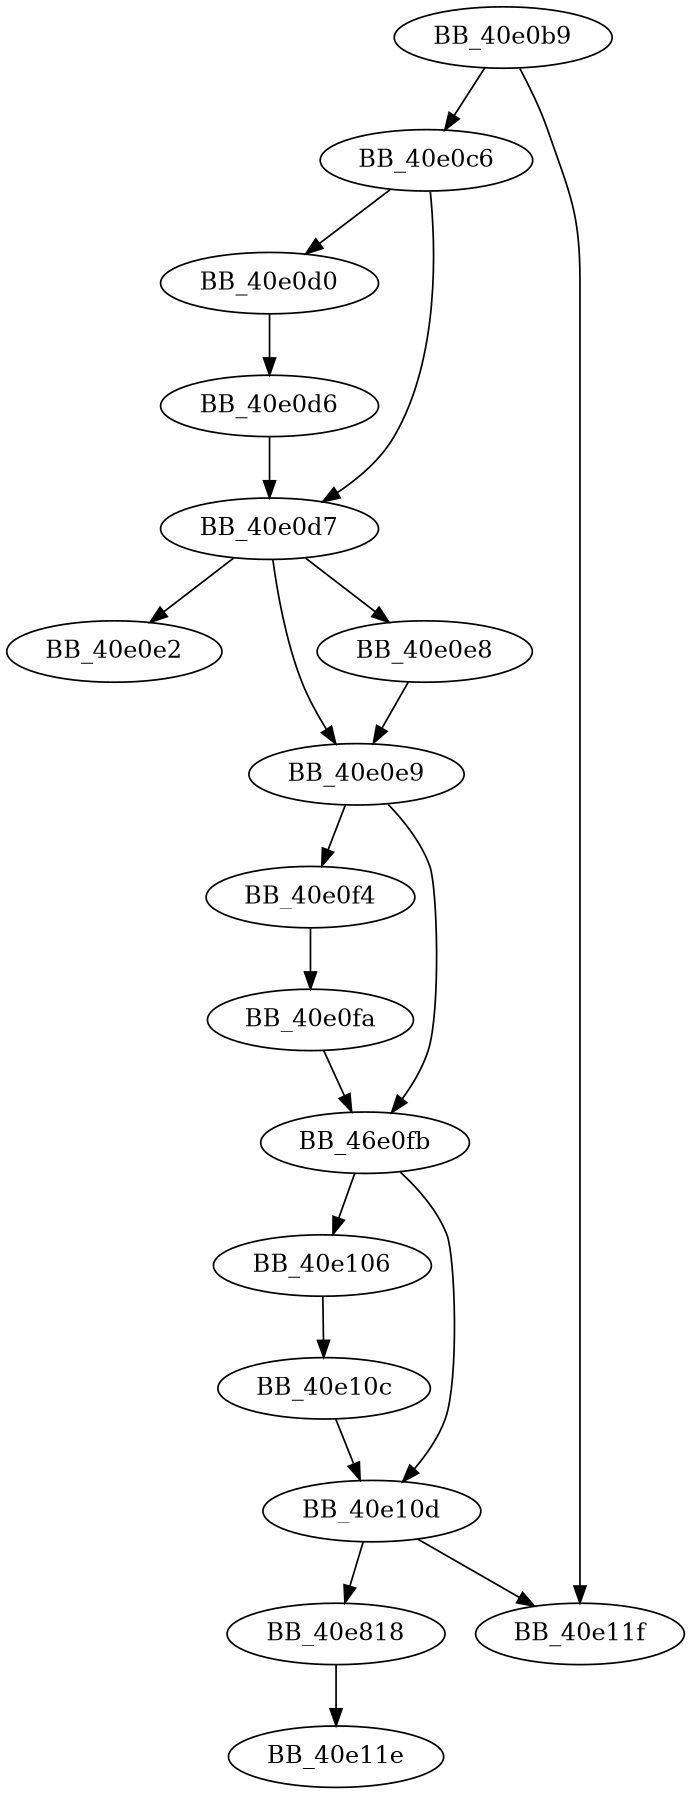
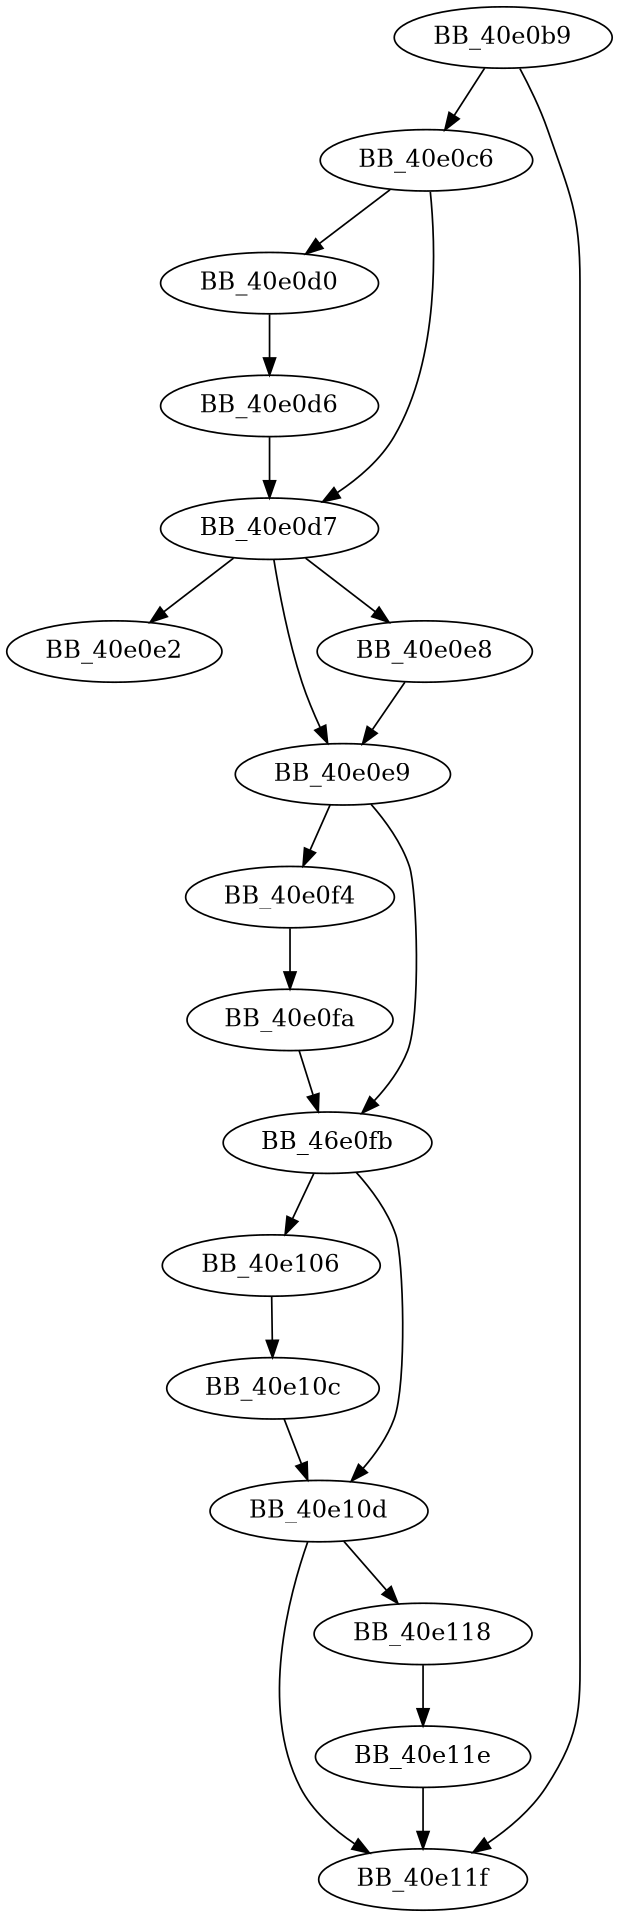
node "BB_40e818": label "BB_40e818" -> "BB_40e118"
edge "BB_40e11e" -> "BB_40e11f": added
